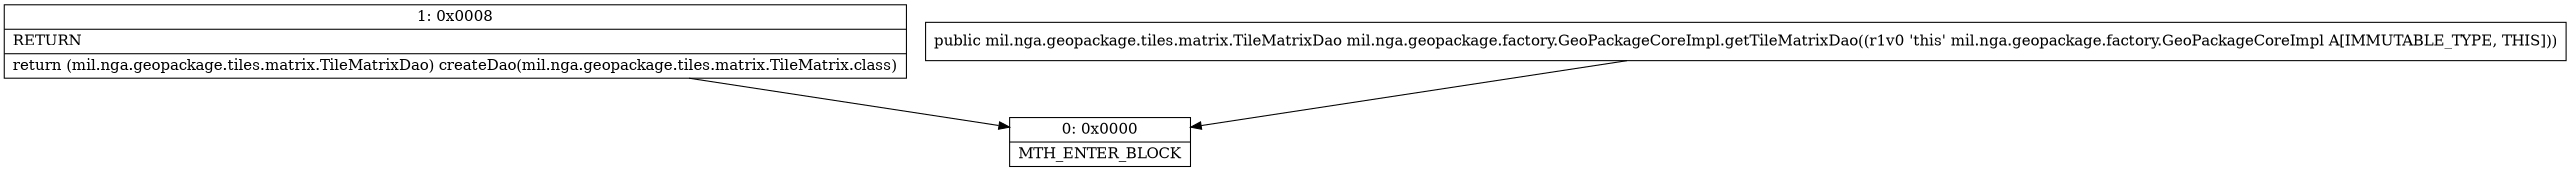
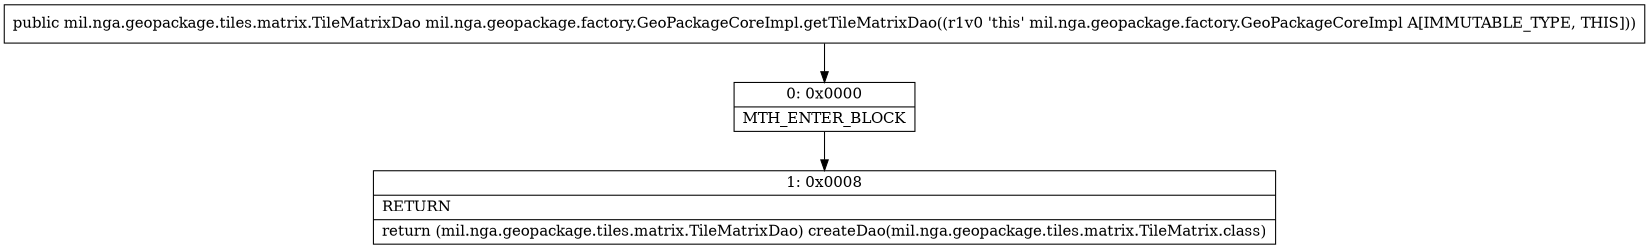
edge "1: 0x0008" -> "0: 0x0000": reversed
